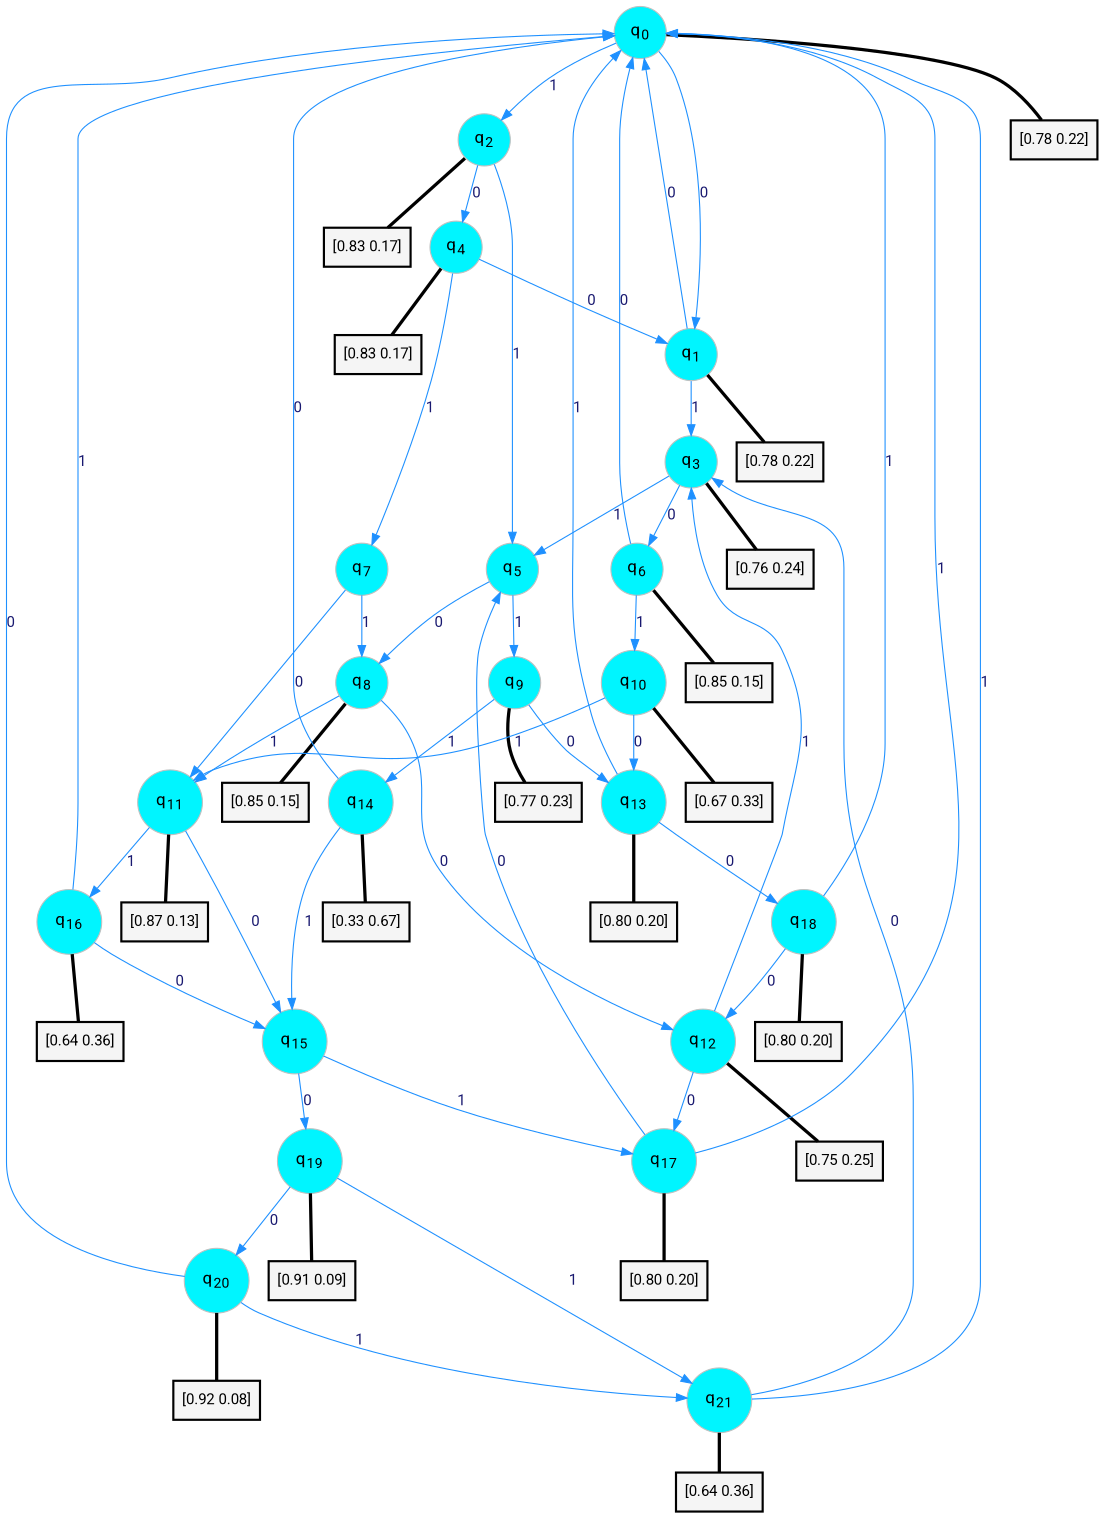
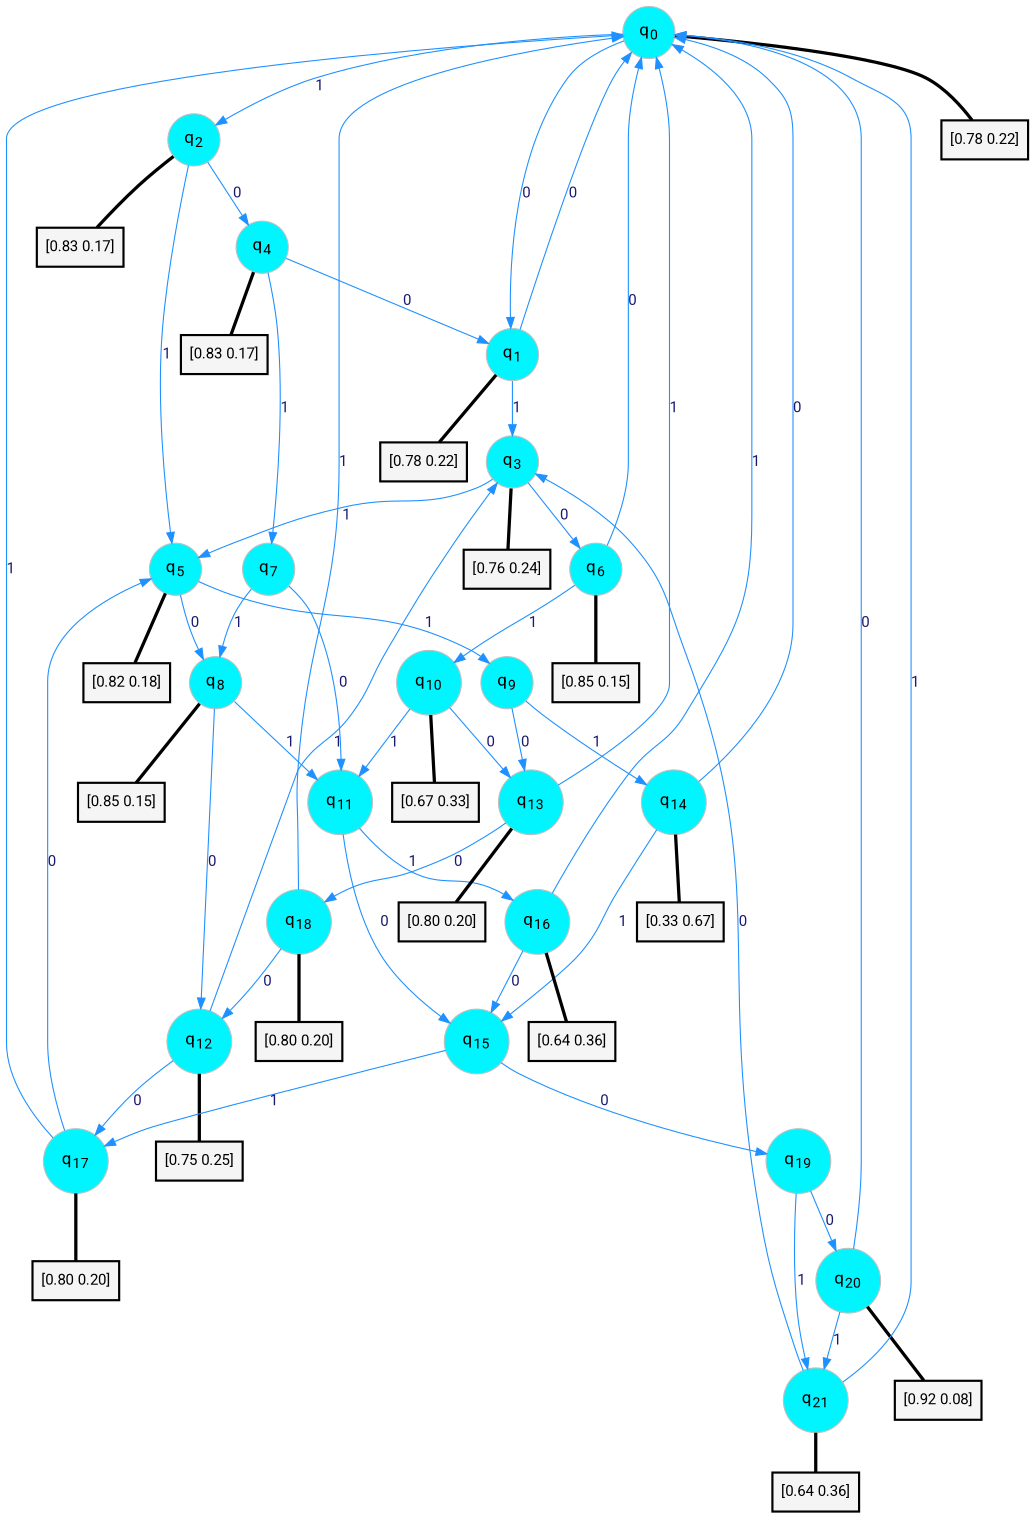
node "[0.82 0.18]": added
node "[0.77 0.23]": removed
node "[0.87 0.13]": removed
node "[0.91 0.09]": removed
